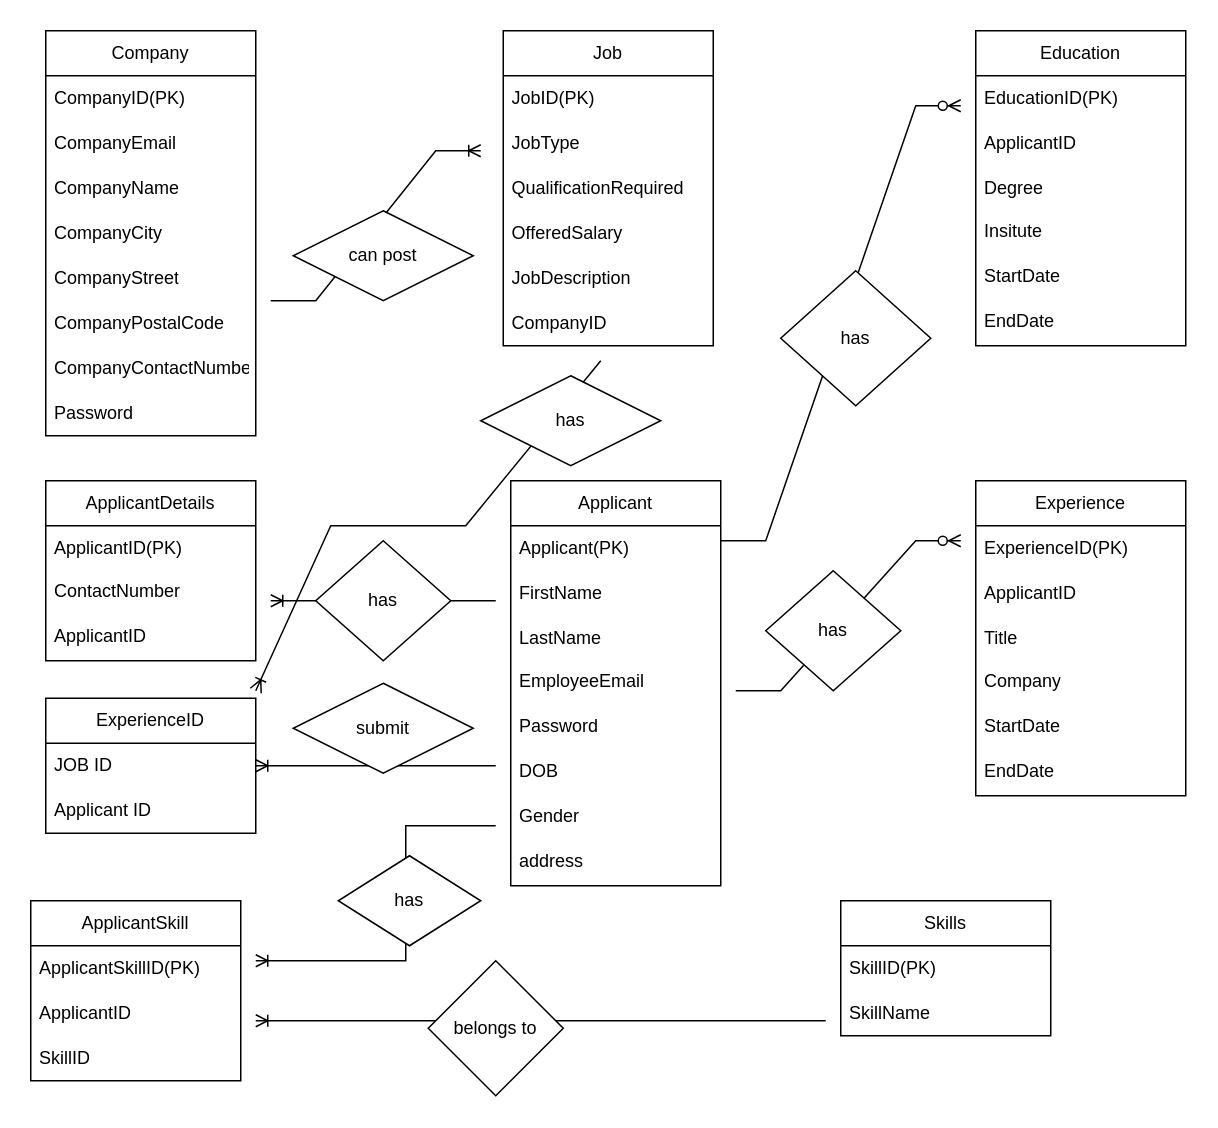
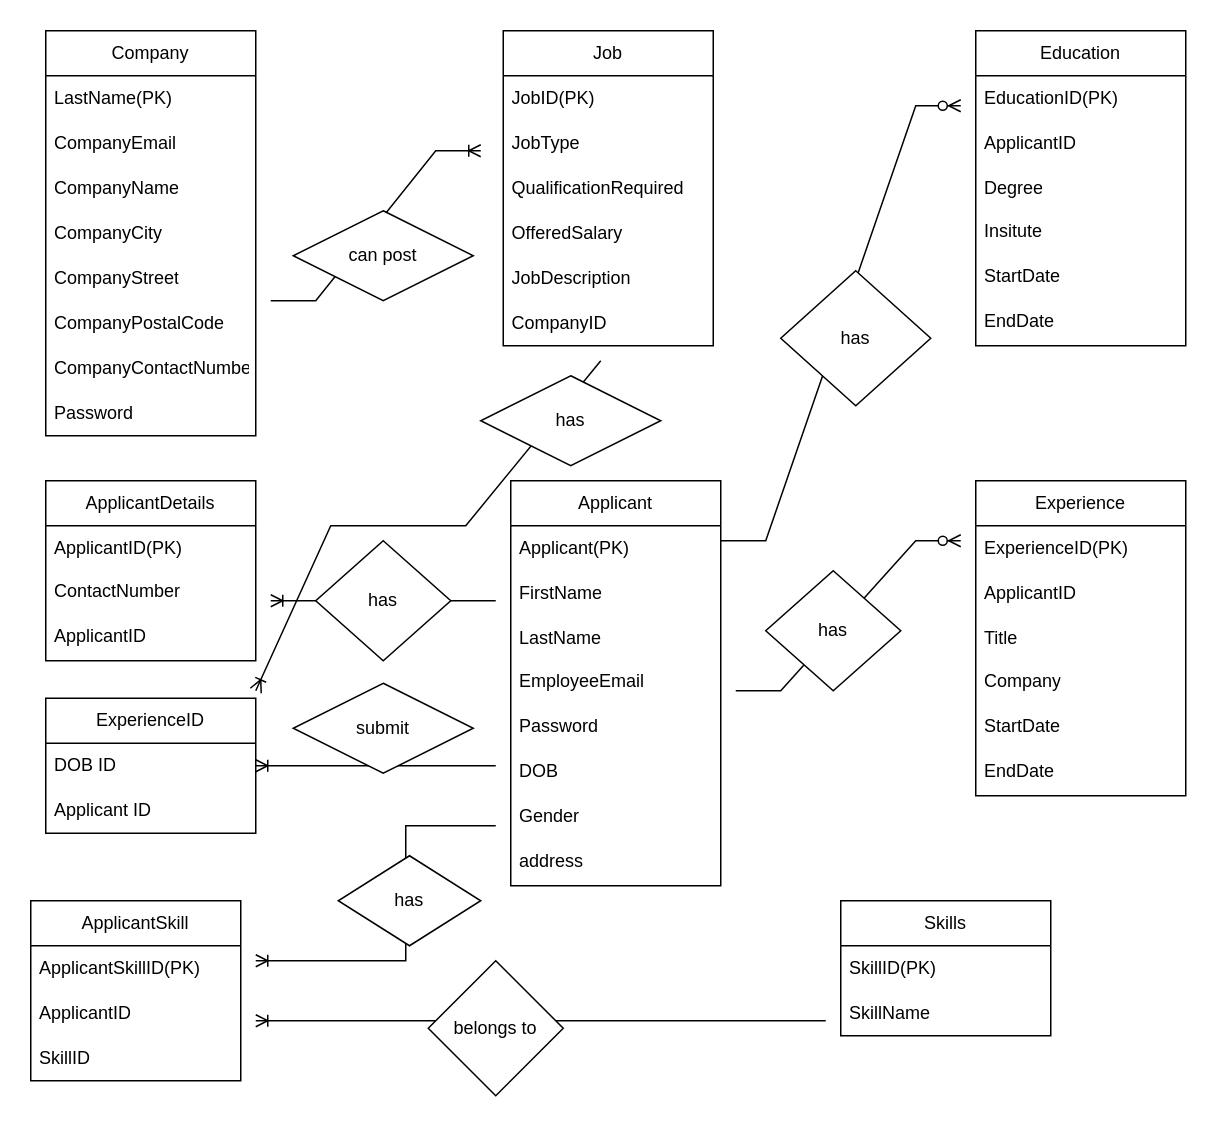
node "CompanyID(PK)": label "CompanyID(PK)" -> "LastName(PK)"
node "JOB ID": label "JOB ID" -> "DOB ID"
